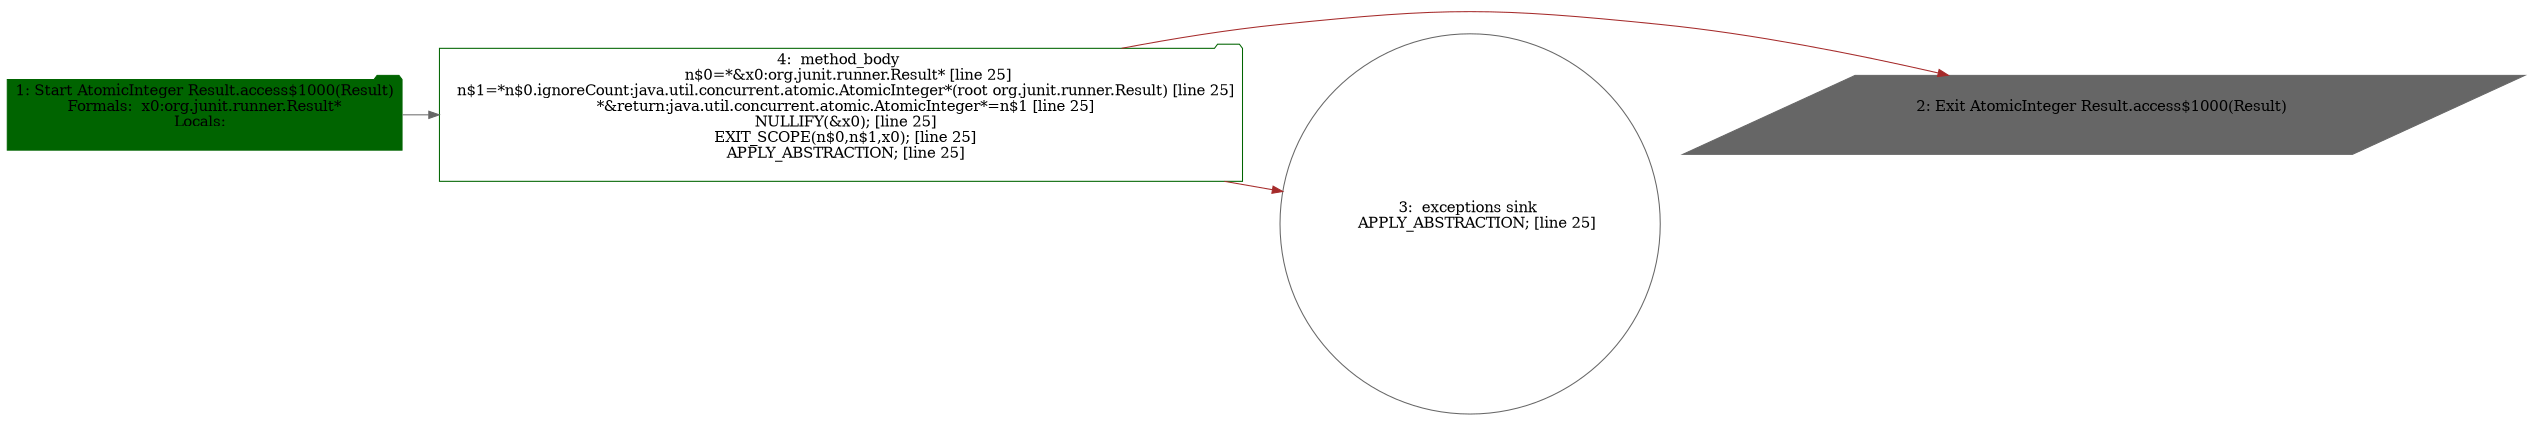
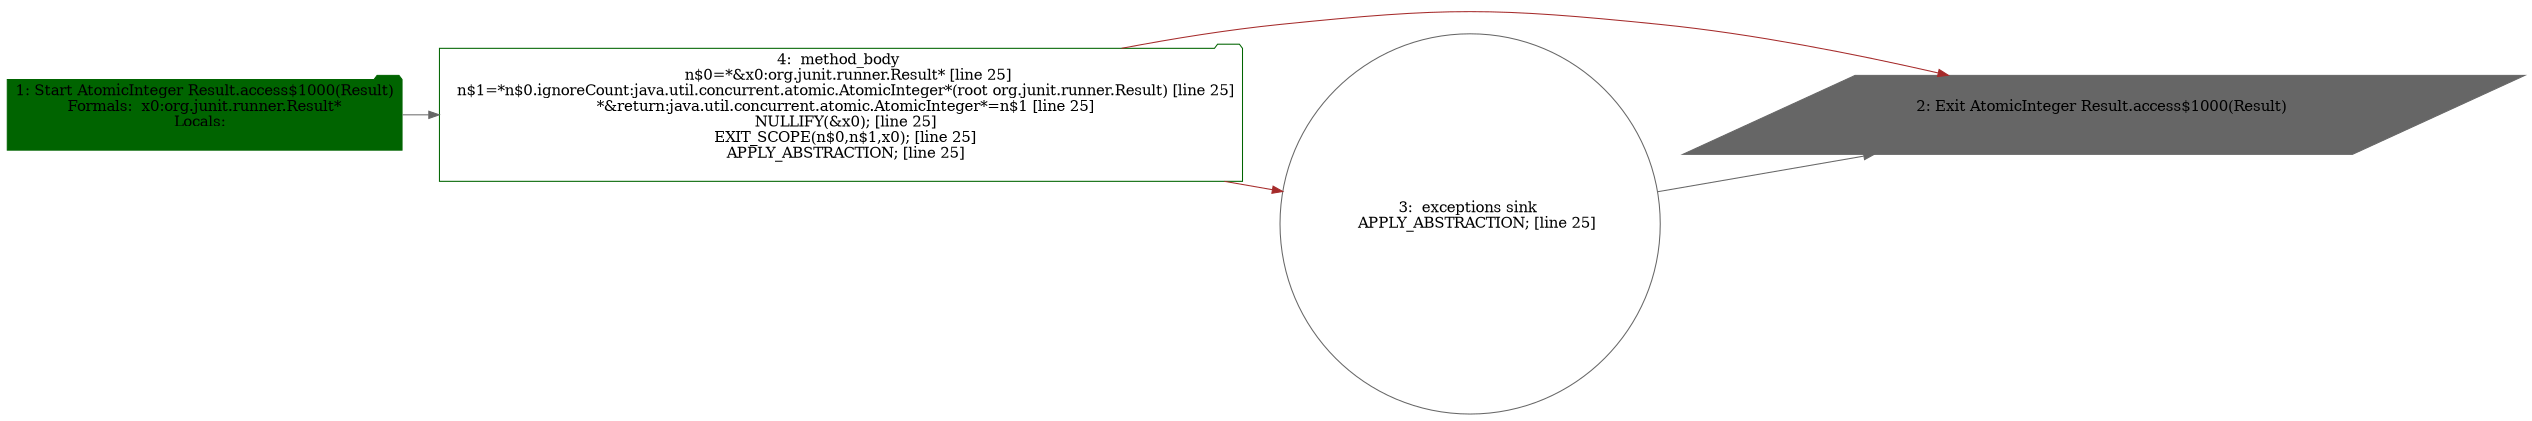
edge "3:  exceptions sink APPLY_ABSTRACTION; [line 25]" -> "2: Exit AtomicInteger Result.access$1000(Result)": added
